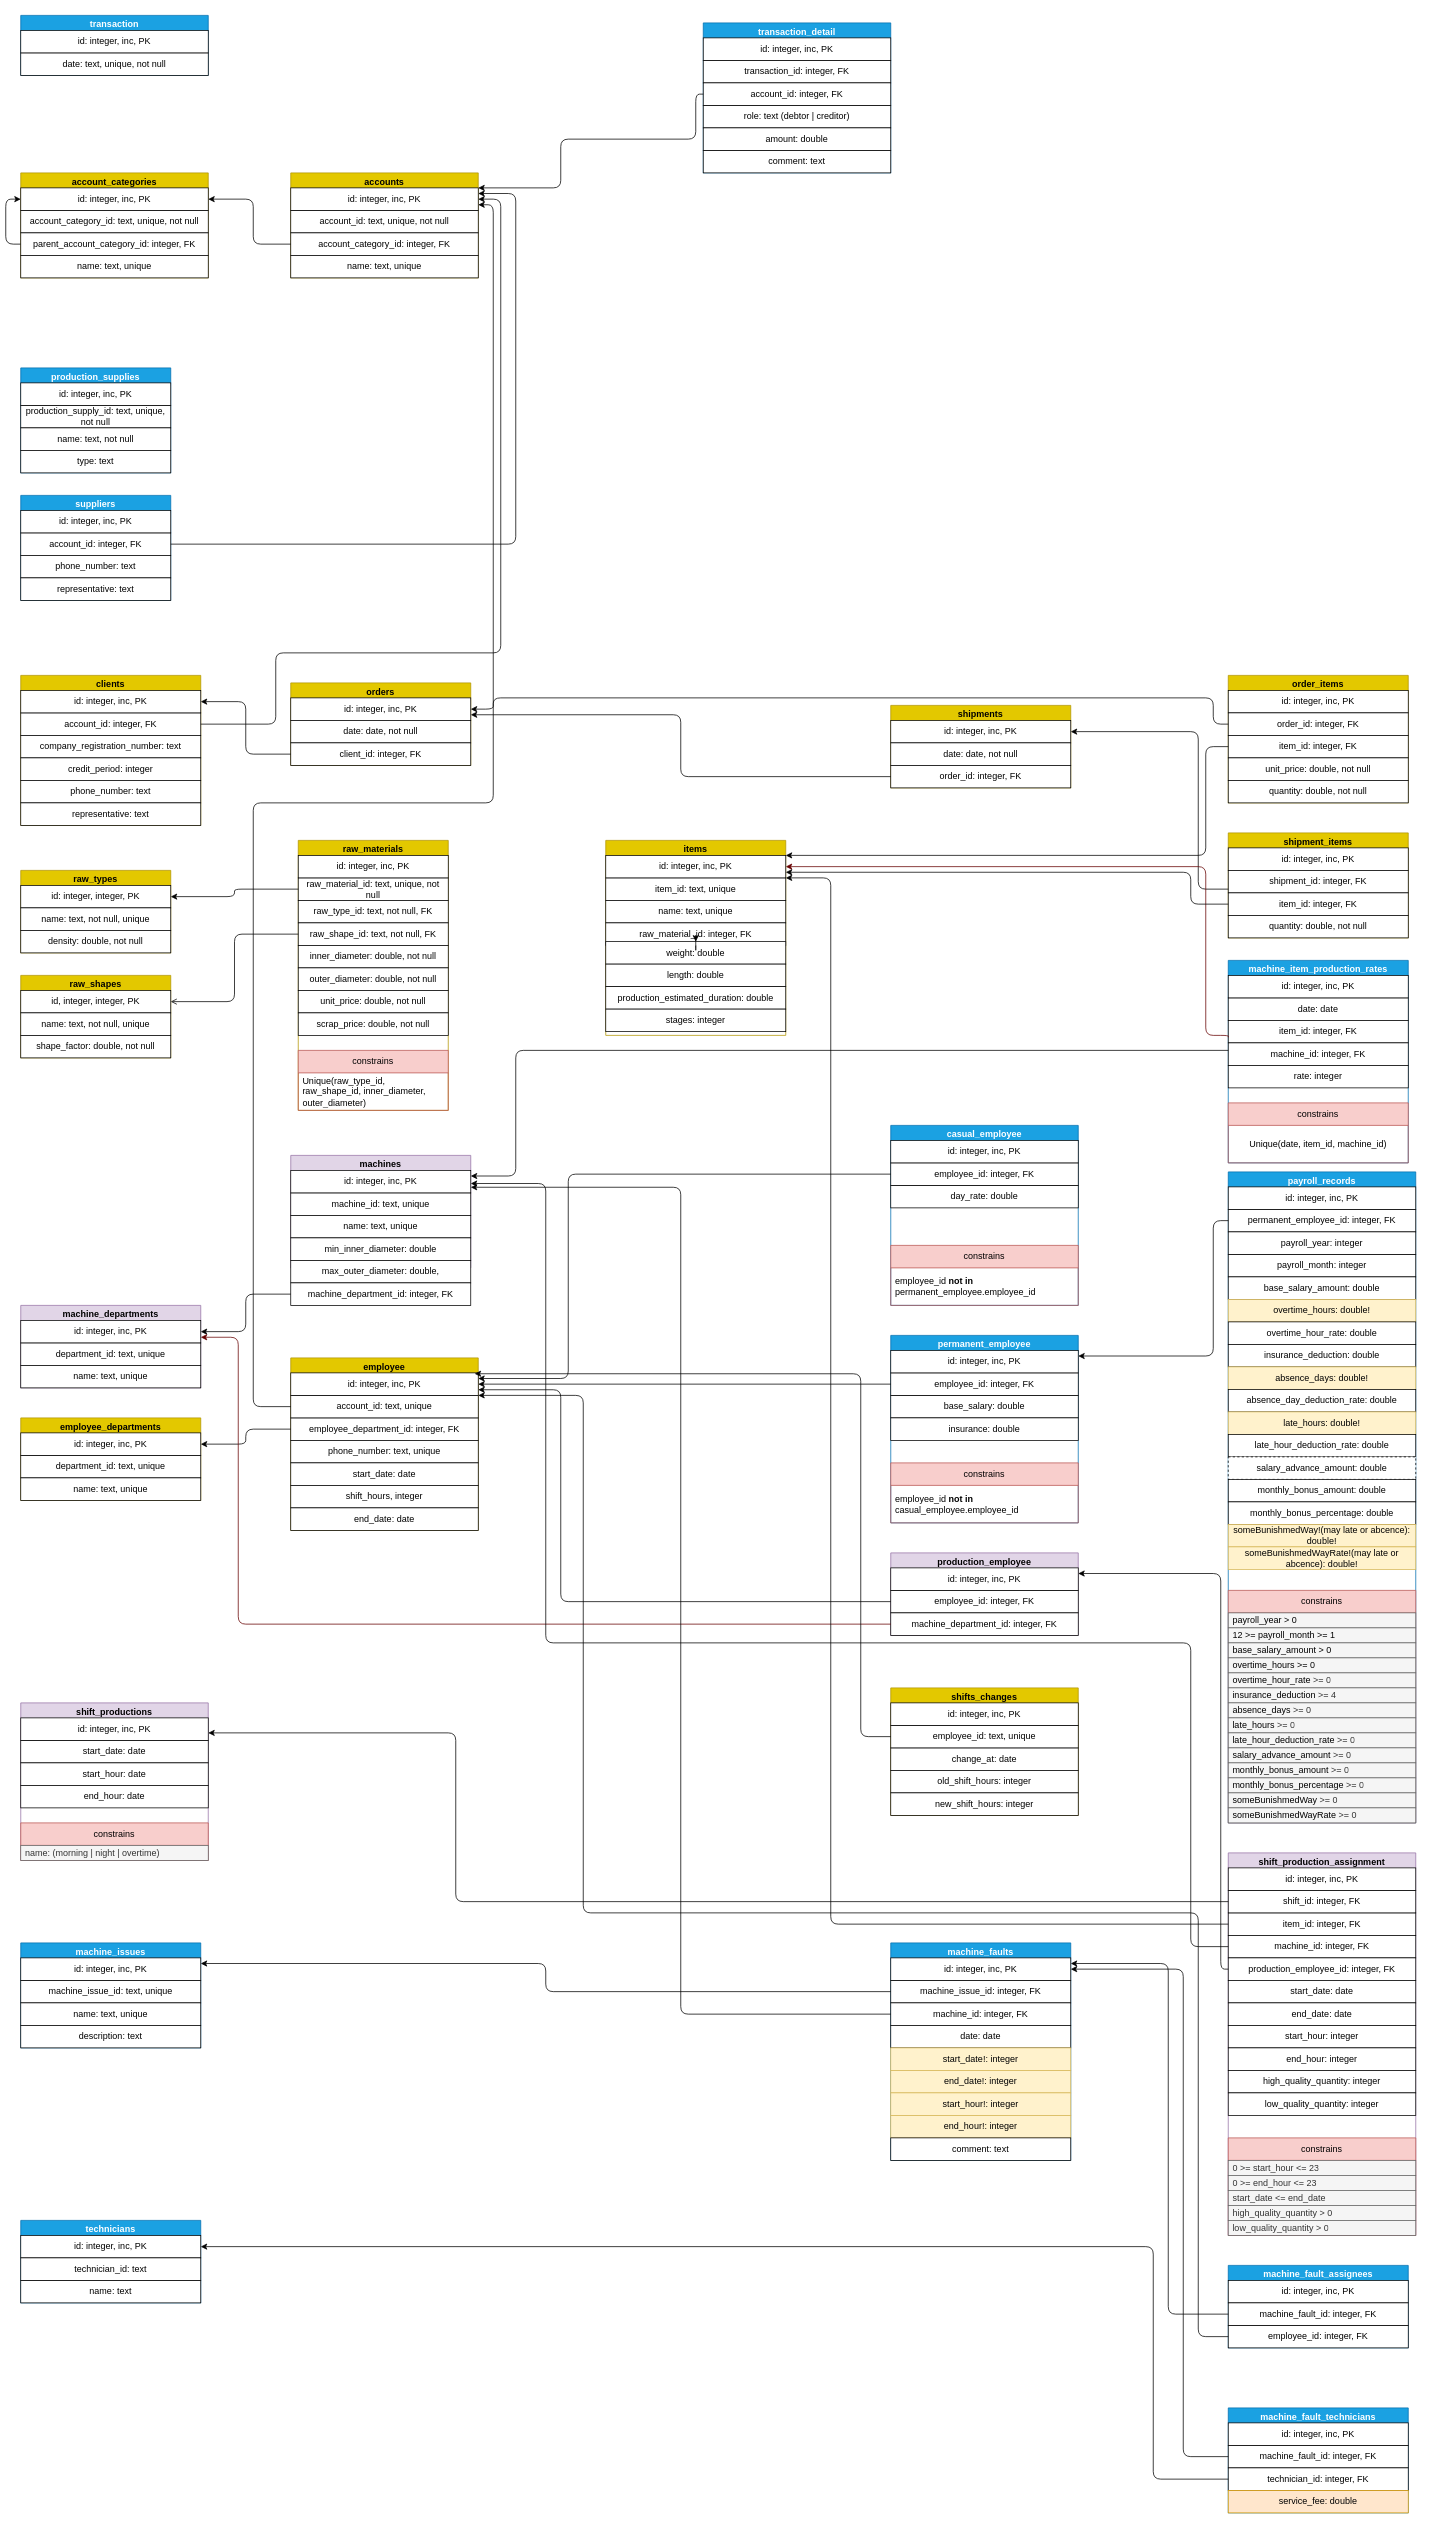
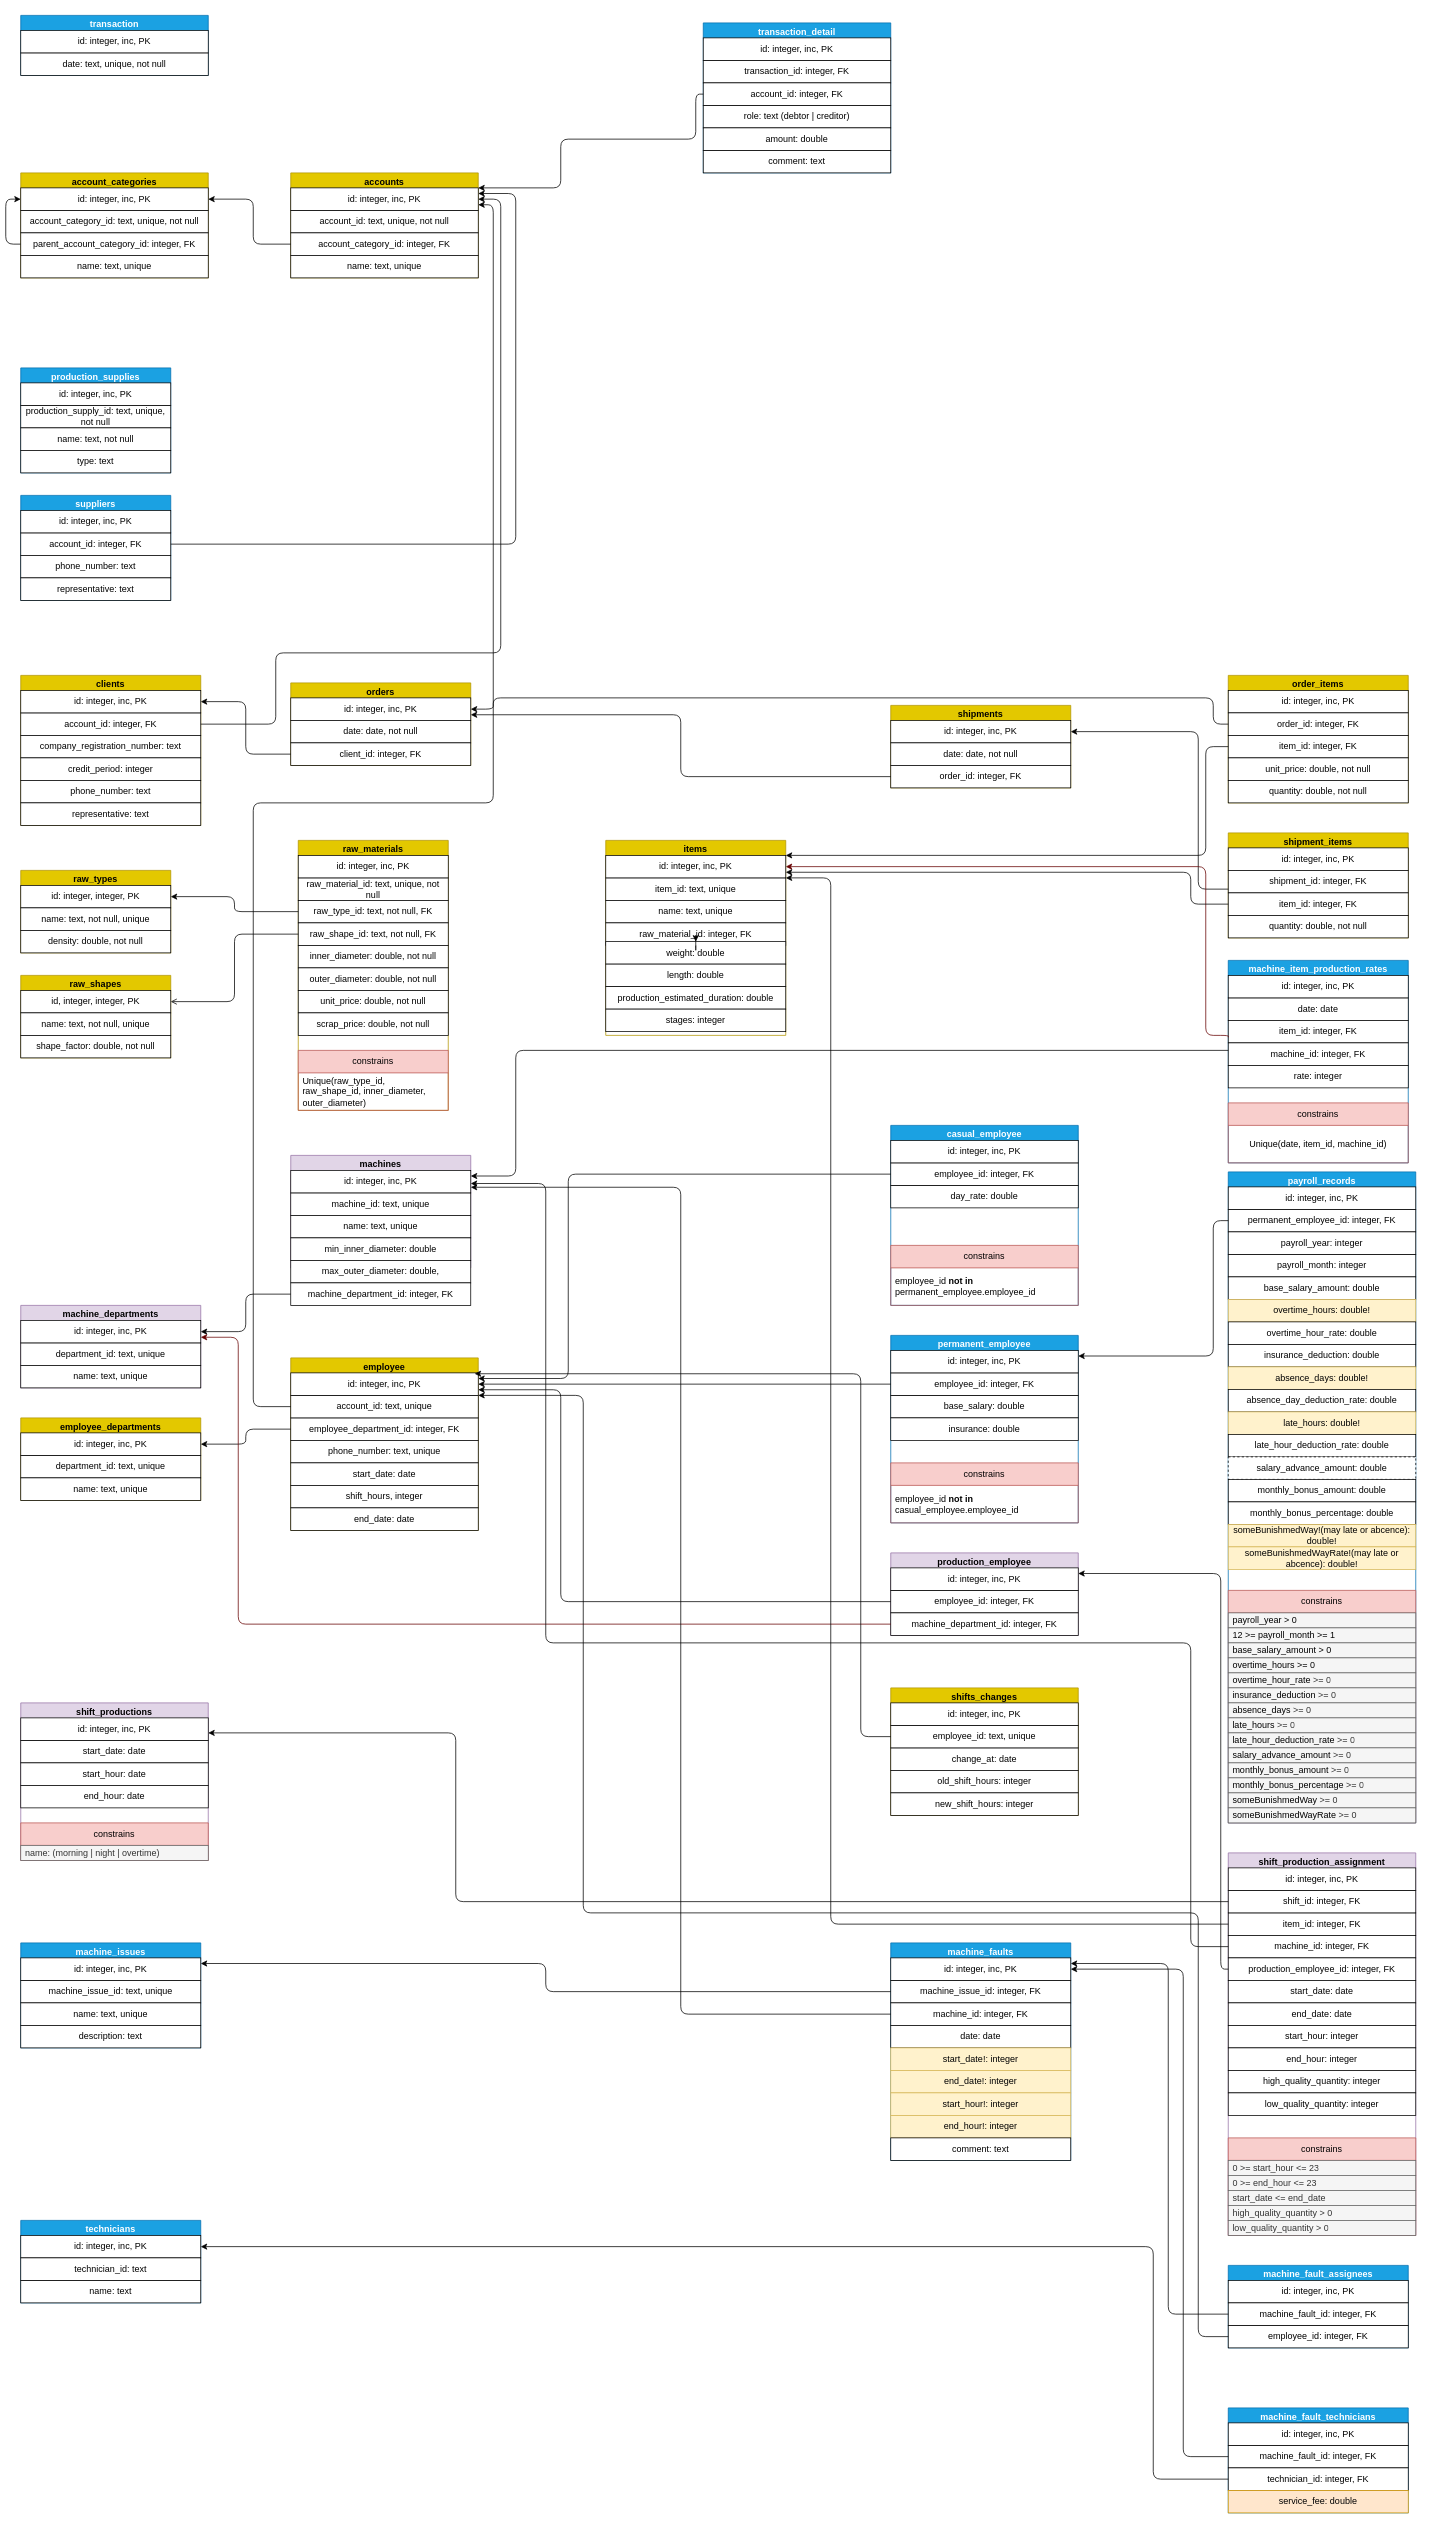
edge "raw_material_id: text, unique, not null" -> "id: integer, integer, PK": now "raw_type_id: text, not null, FK" -> "id: integer, integer, PK"
node "insurance_deduction >= 4": label "insurance_deduction >= 4" -> "insurance_deduction >= 0"
